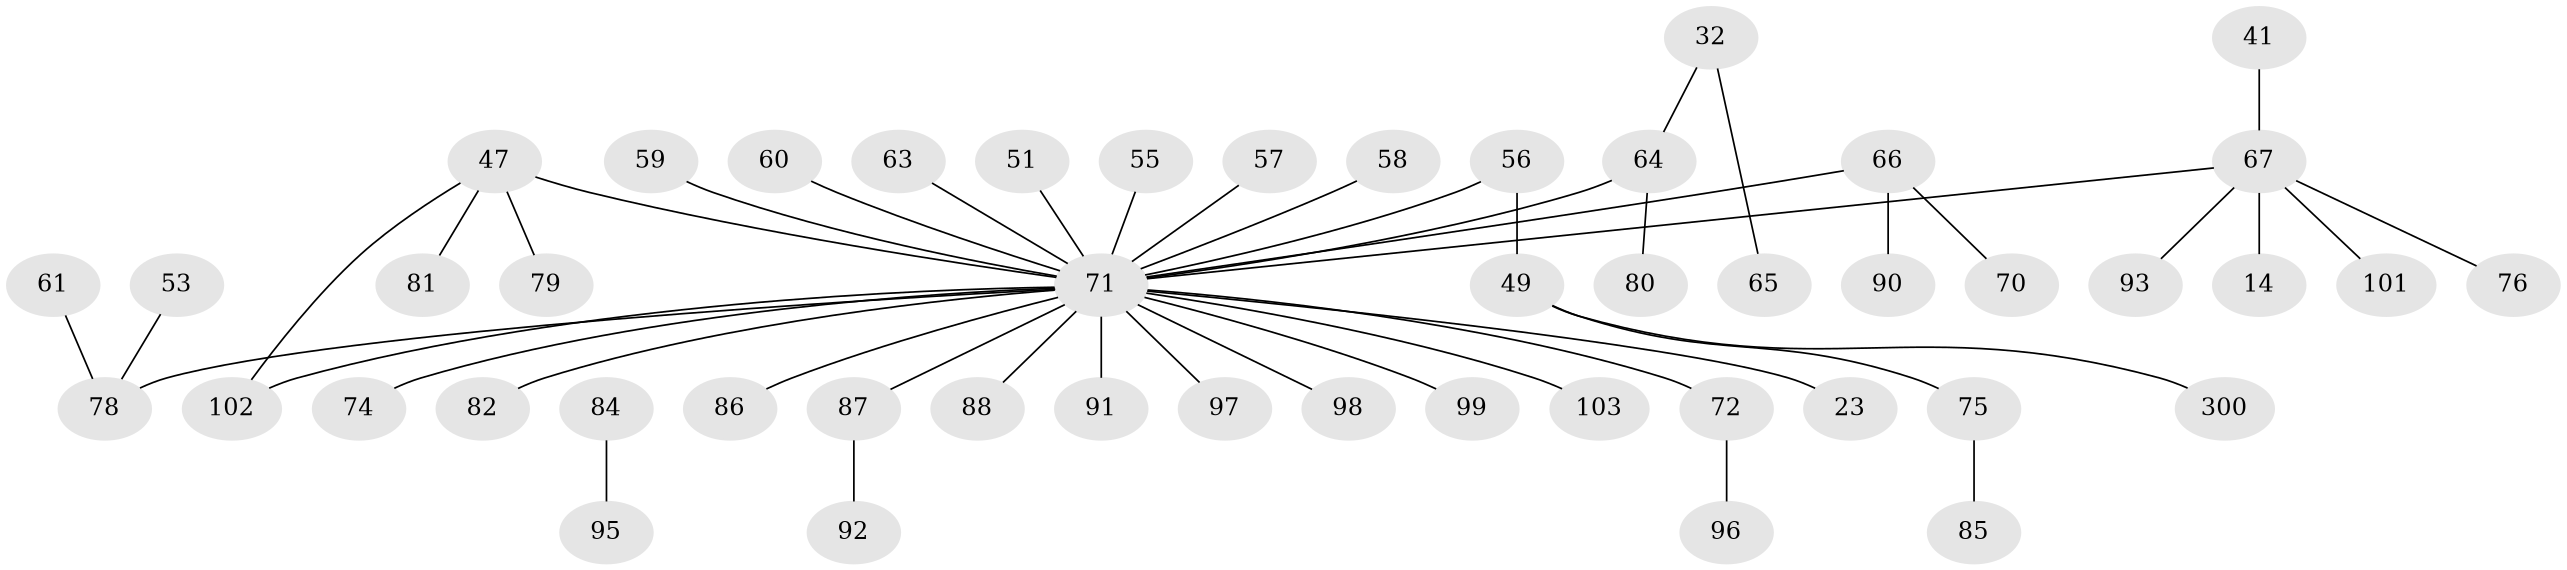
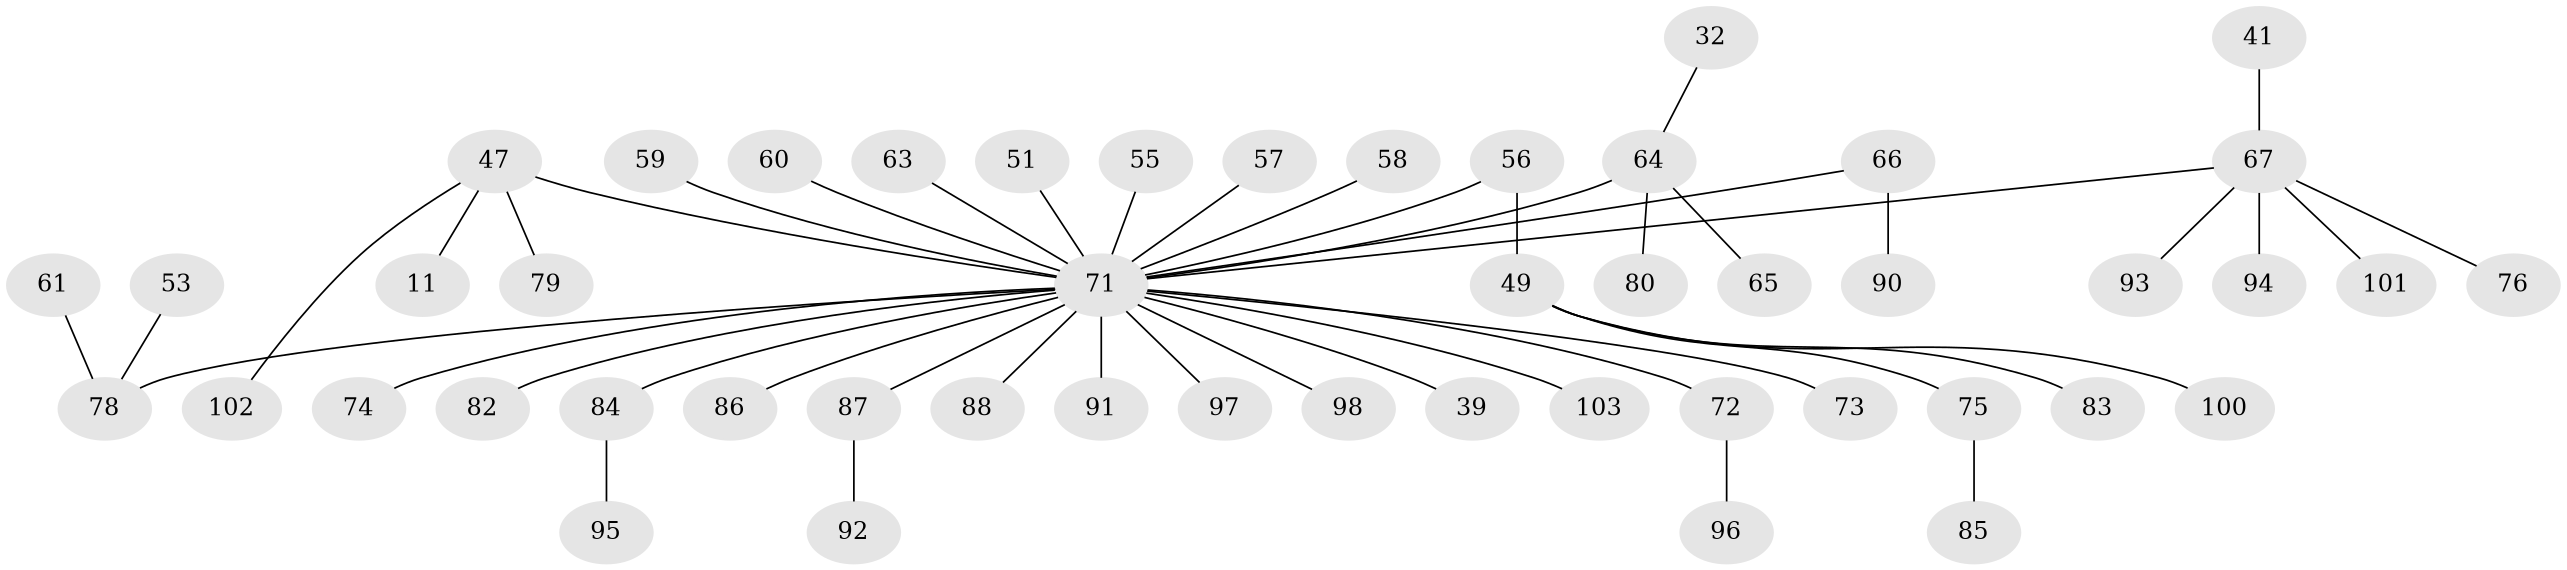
edge "32" -- "65": now "64" -- "65"
node "81": label "81" -> "11"
node "70": removed
node "14": label "14" -> "94"
edge "71" -- "102": now "71" -- "84"
node "99": label "99" -> "39"
node "23": label "23" -> "73"
node "83": added
node "300": label "300" -> "100"
